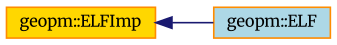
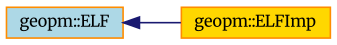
edge "geopm::ELF" -> "geopm::ELFImp": reversed
